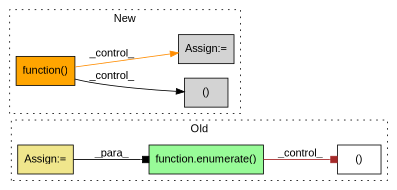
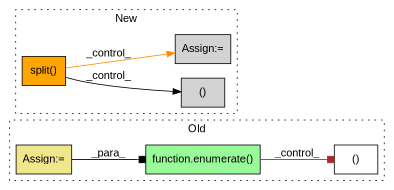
node "function()": label "function()" -> "split()"
